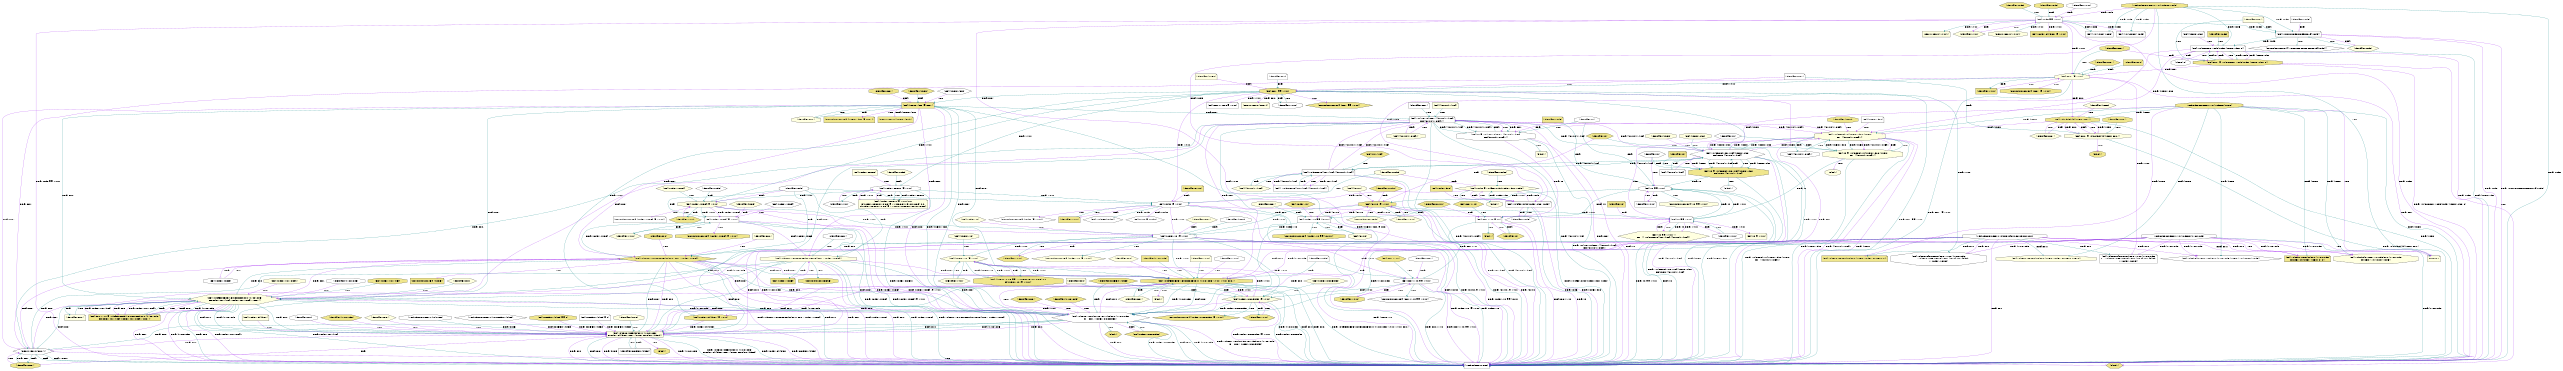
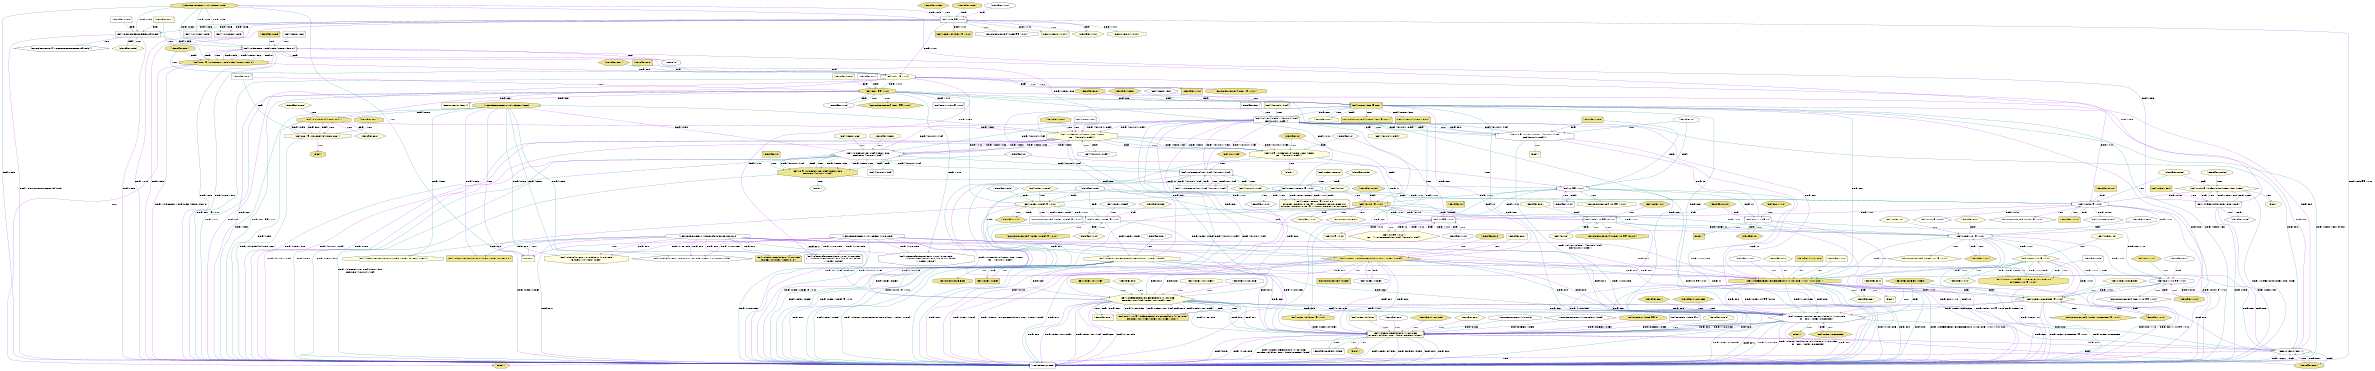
node "(ControlStructure,if (node == NULL))": added
